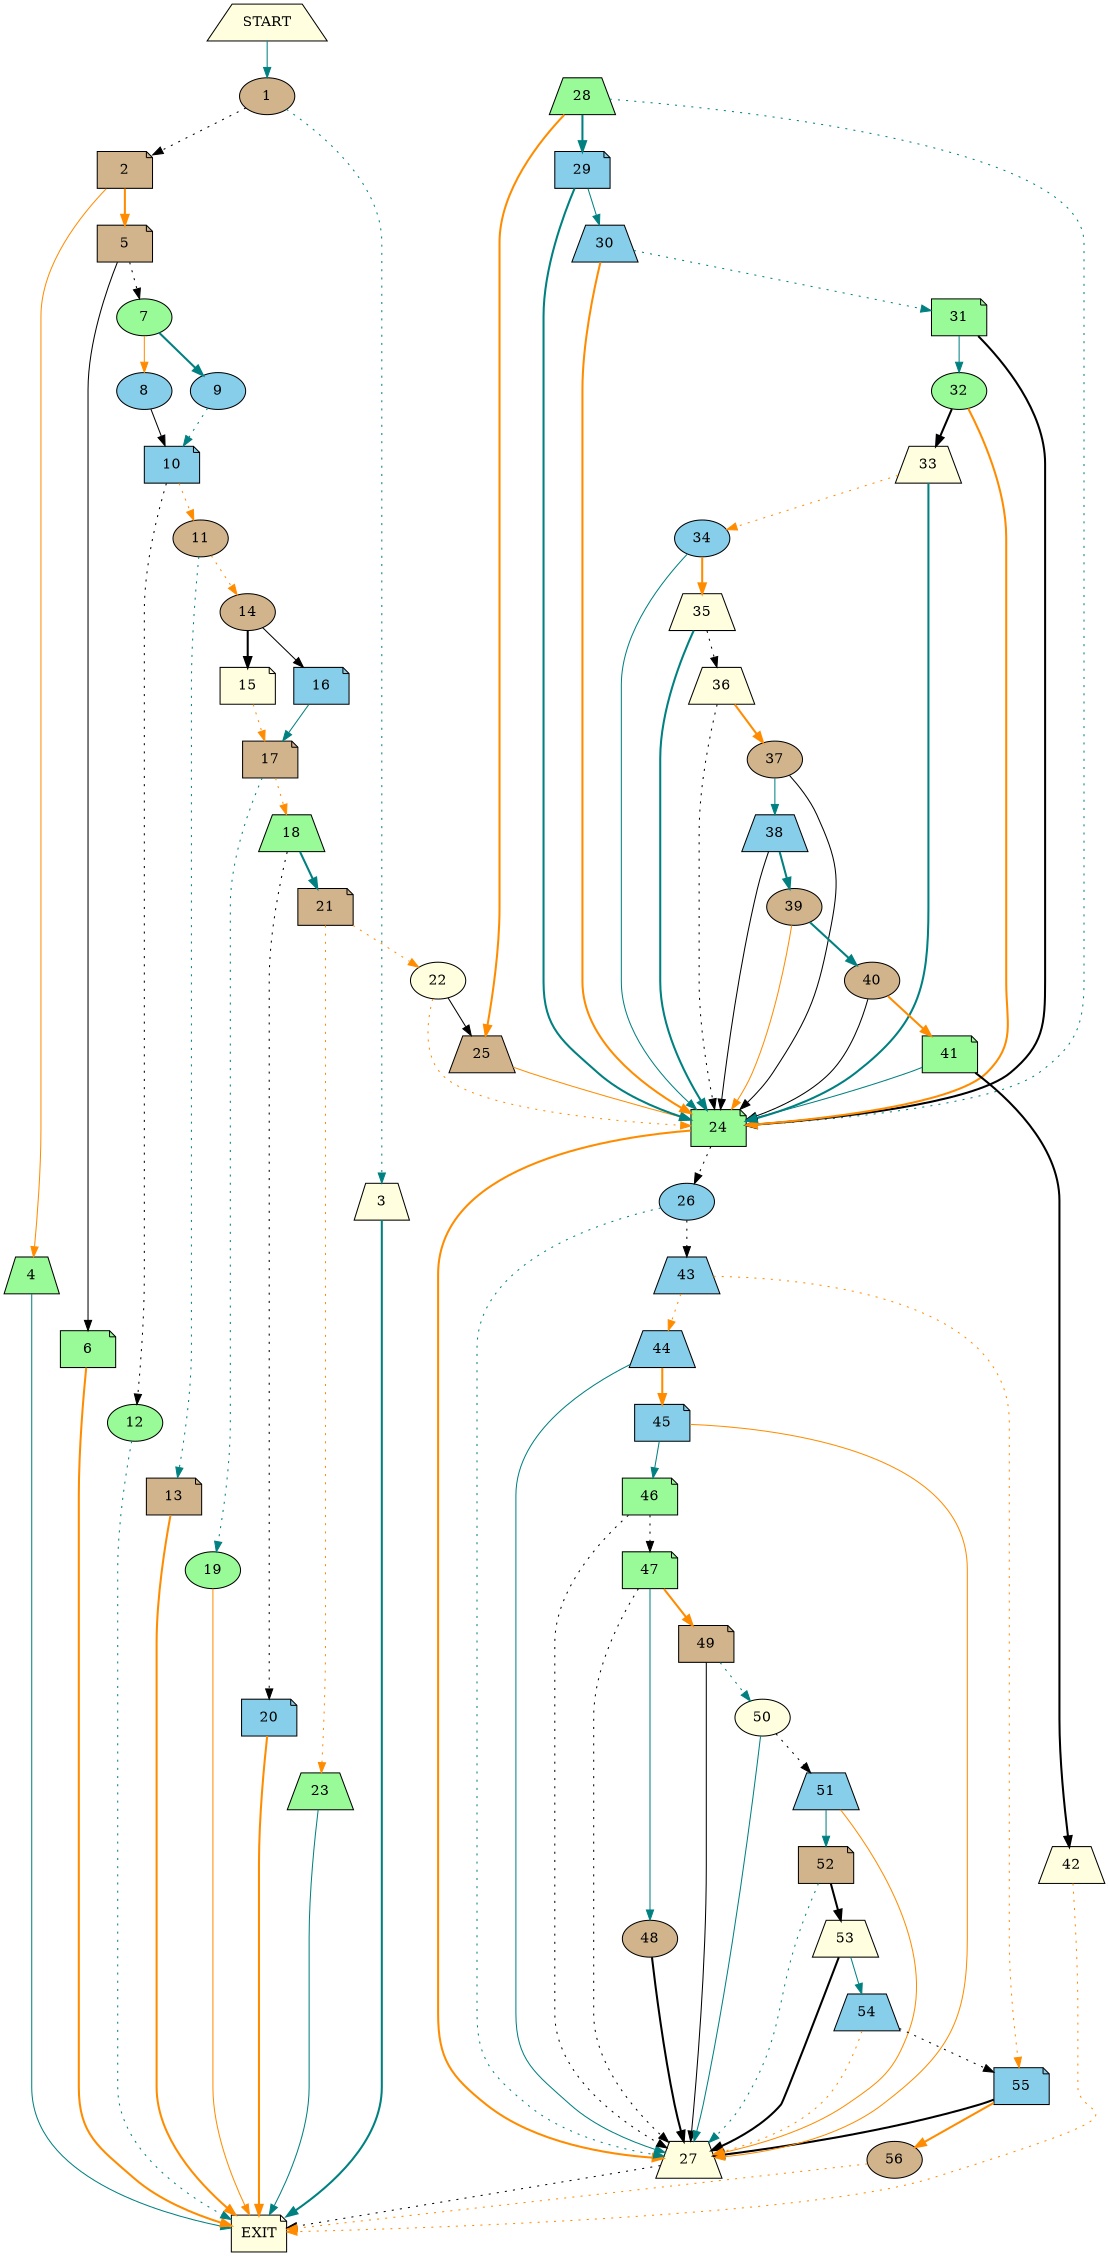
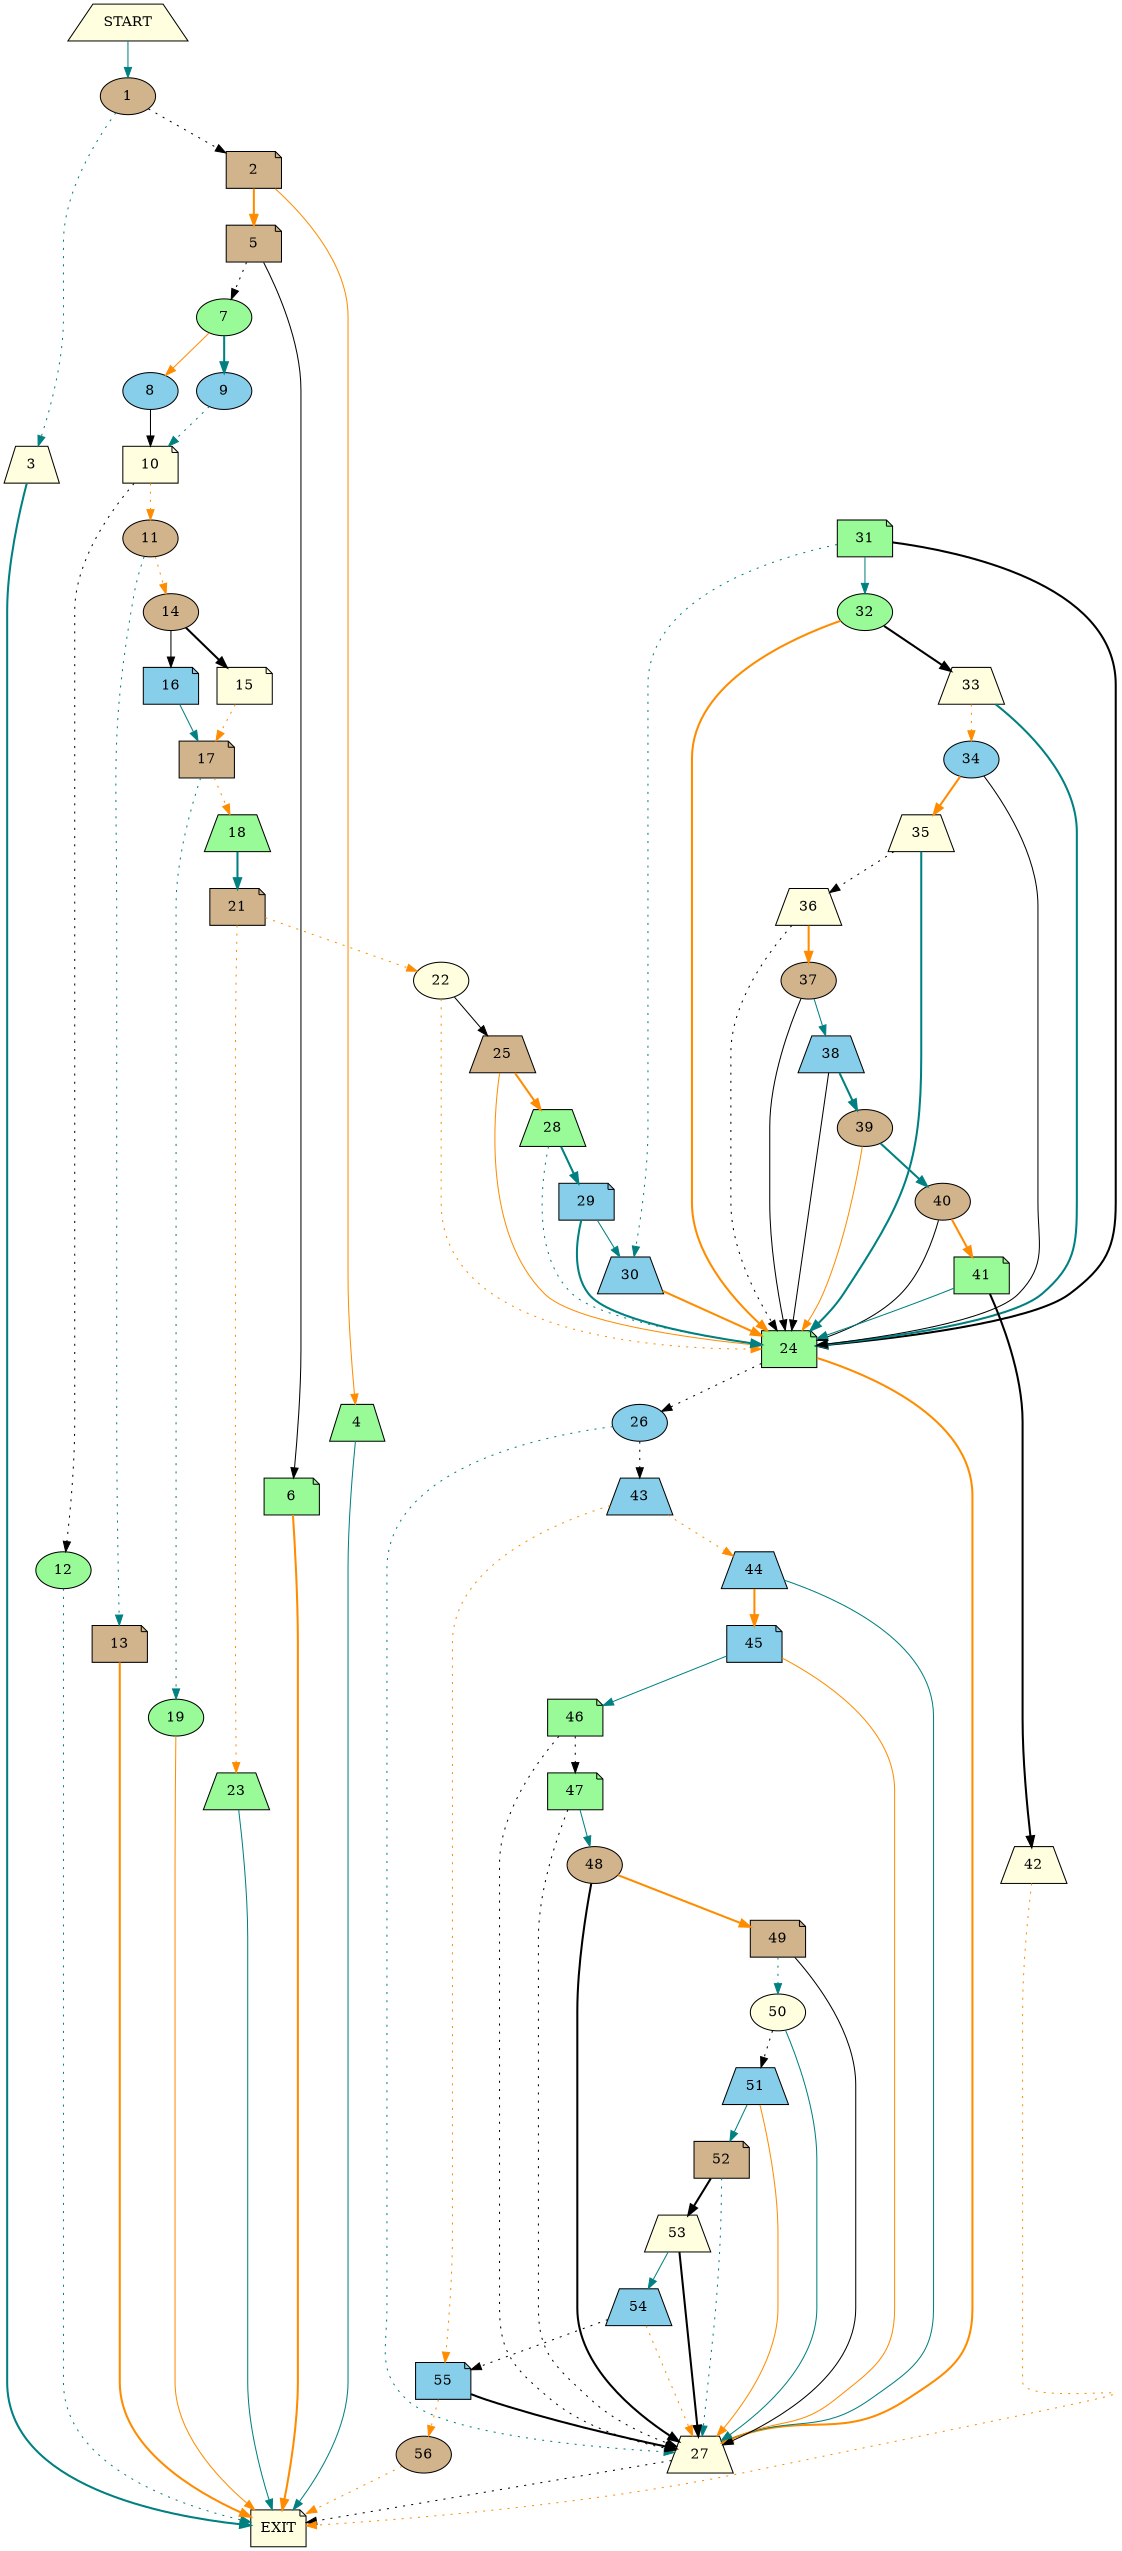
edge "30" -> "31": reversed
node "10": fillcolor skyblue -> lightyellow
edge "28" -> "25": reversed
edge "34" -> "24": color teal -> black
edge "47" -> "49": now "48" -> "49"
node "20": removed
edge "55" -> "56": style bold -> dotted
